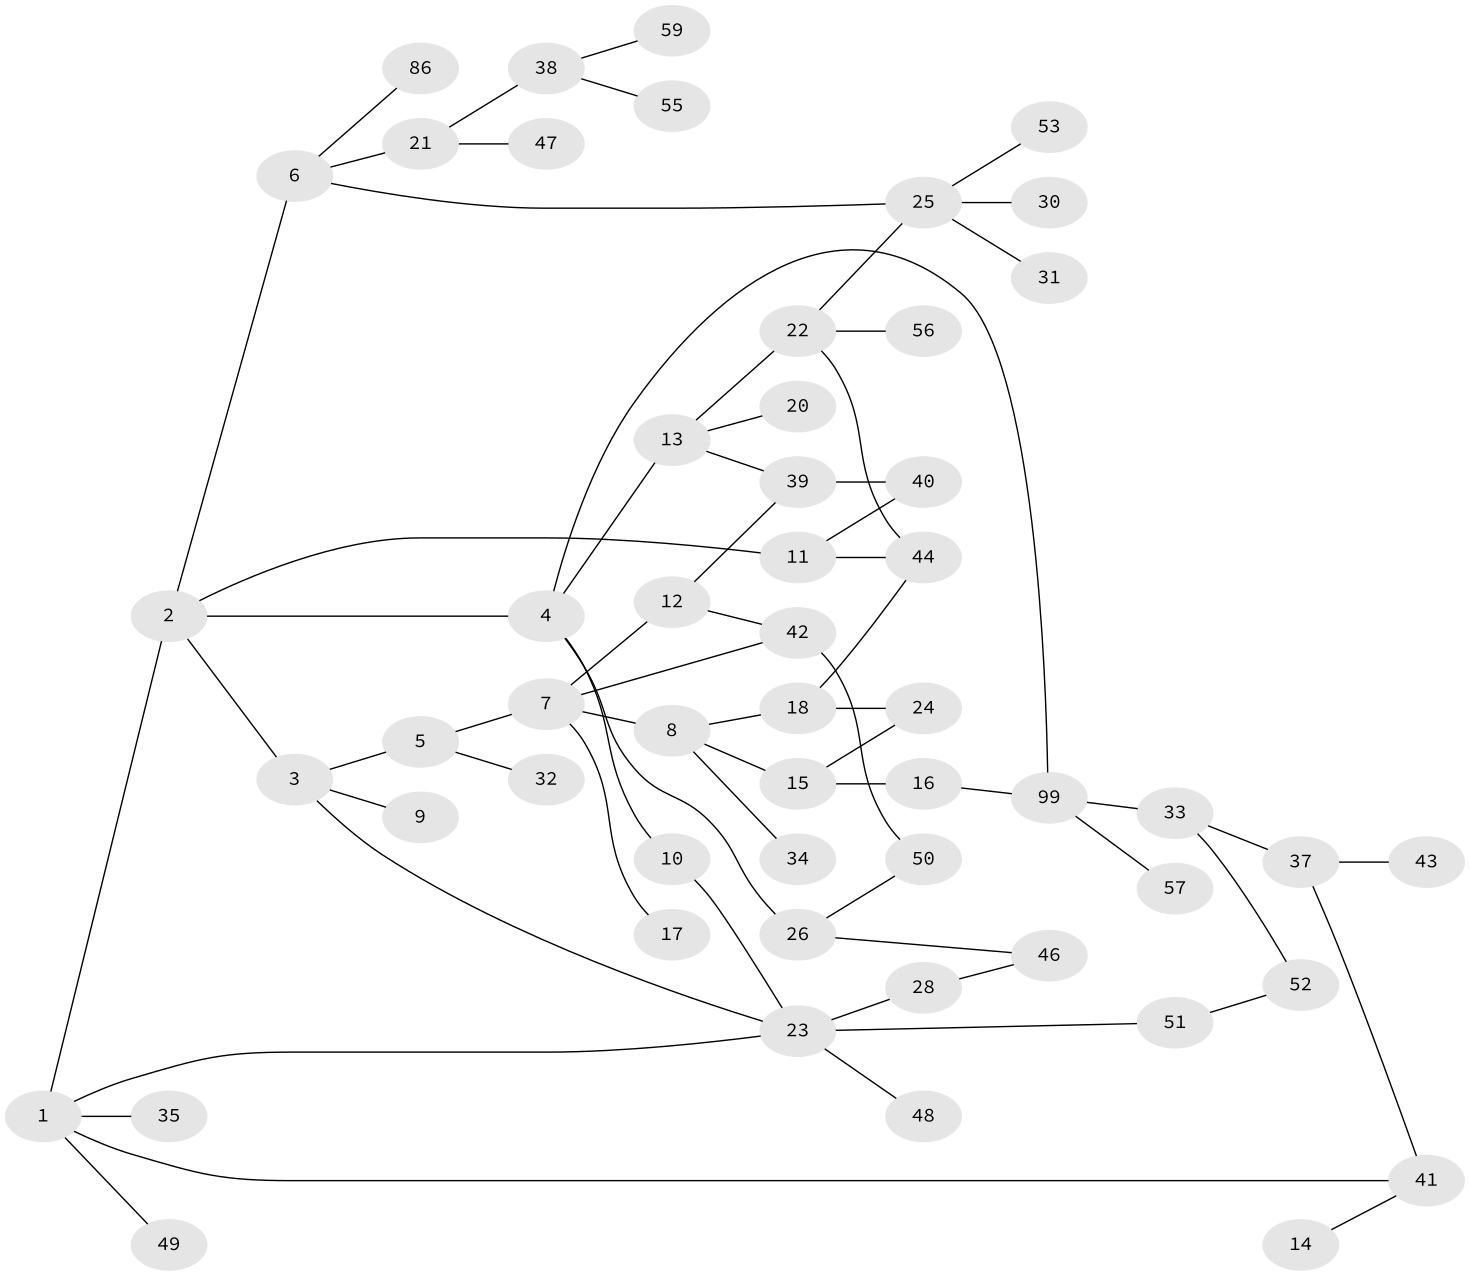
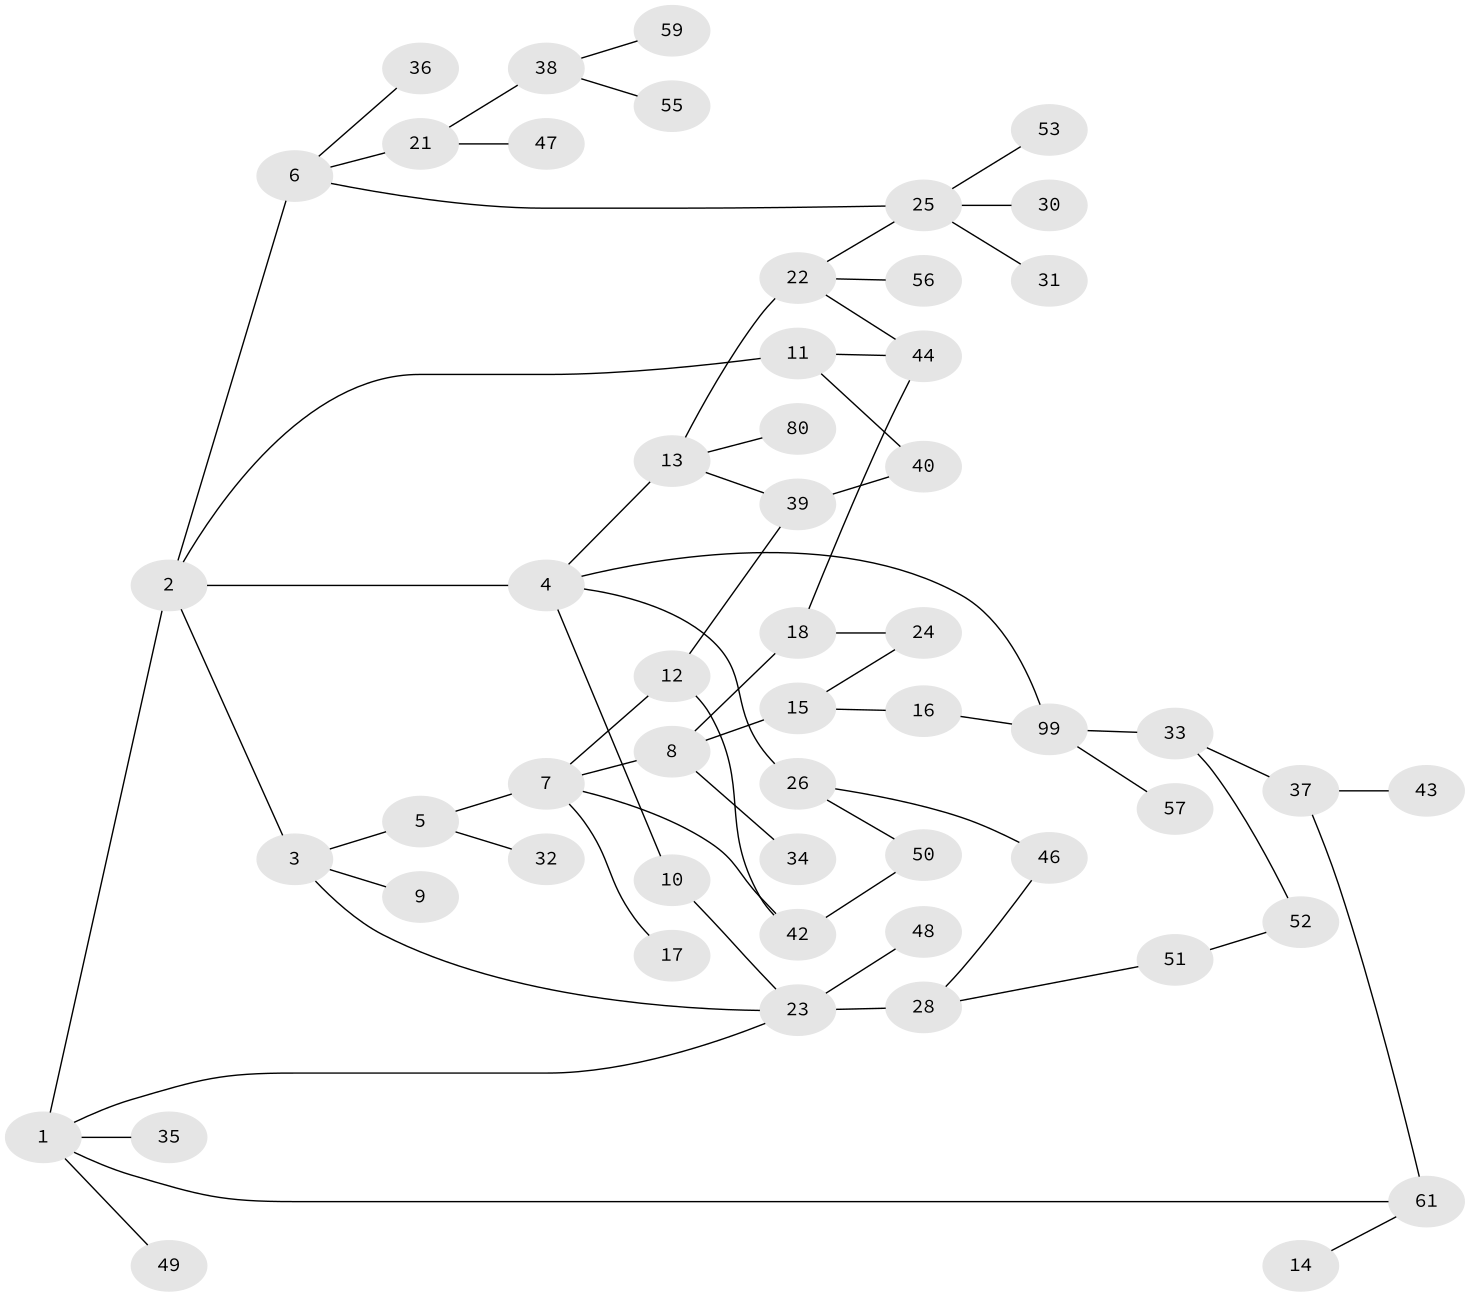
node "86": label "86" -> "36"
node "20": label "20" -> "80"
edge "51" -- "23": now "51" -- "28"
node "41": label "41" -> "61"
